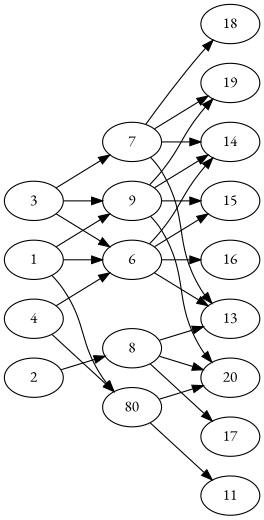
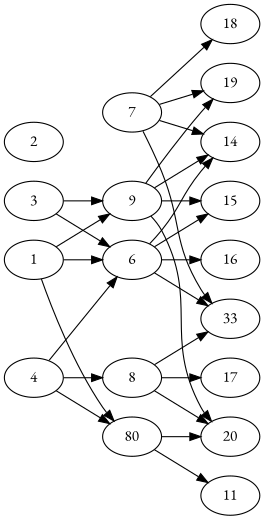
edge "3" -> "7": removed
node "13": label "13" -> "33"
edge "2" -> "8": now "4" -> "8"
